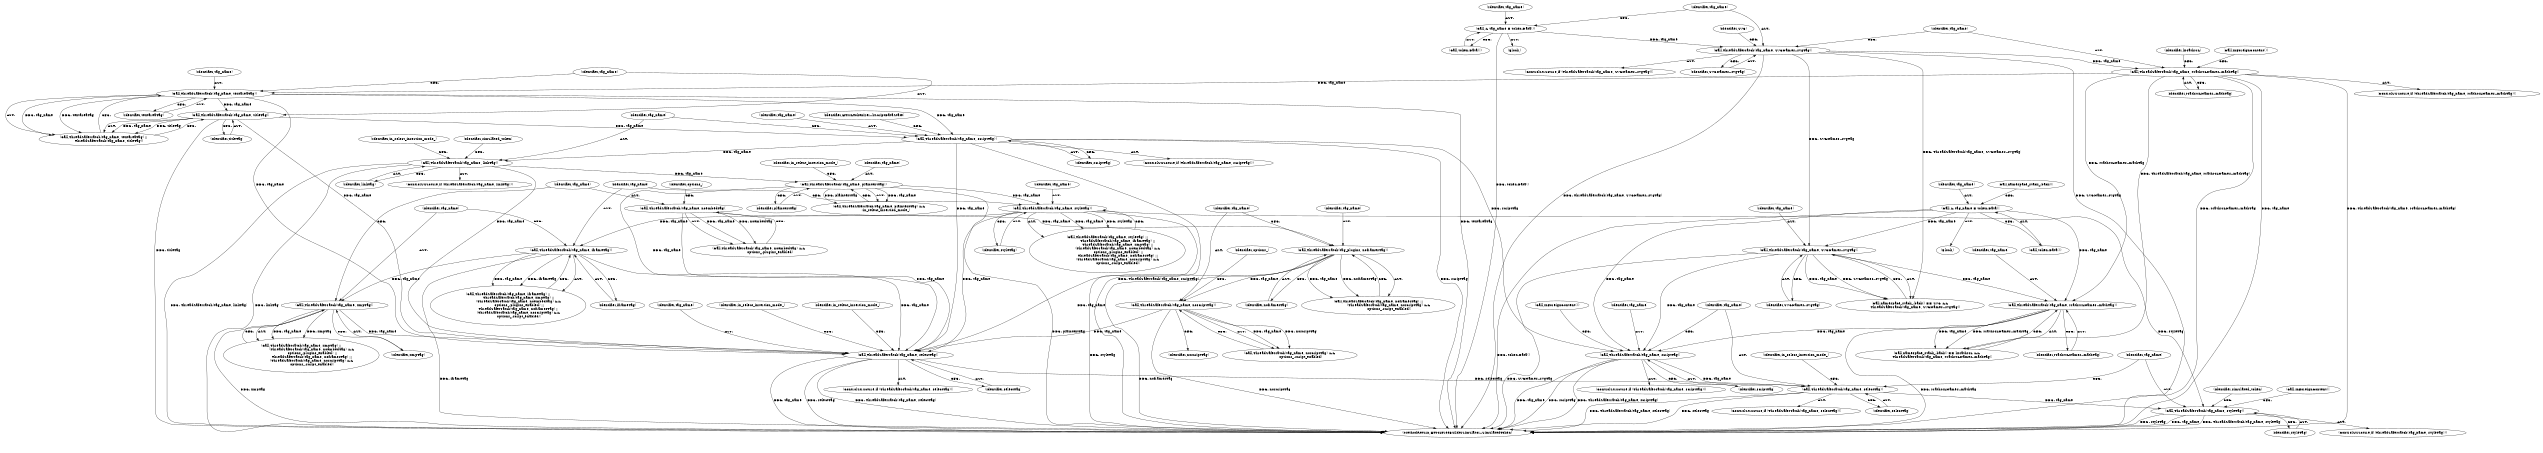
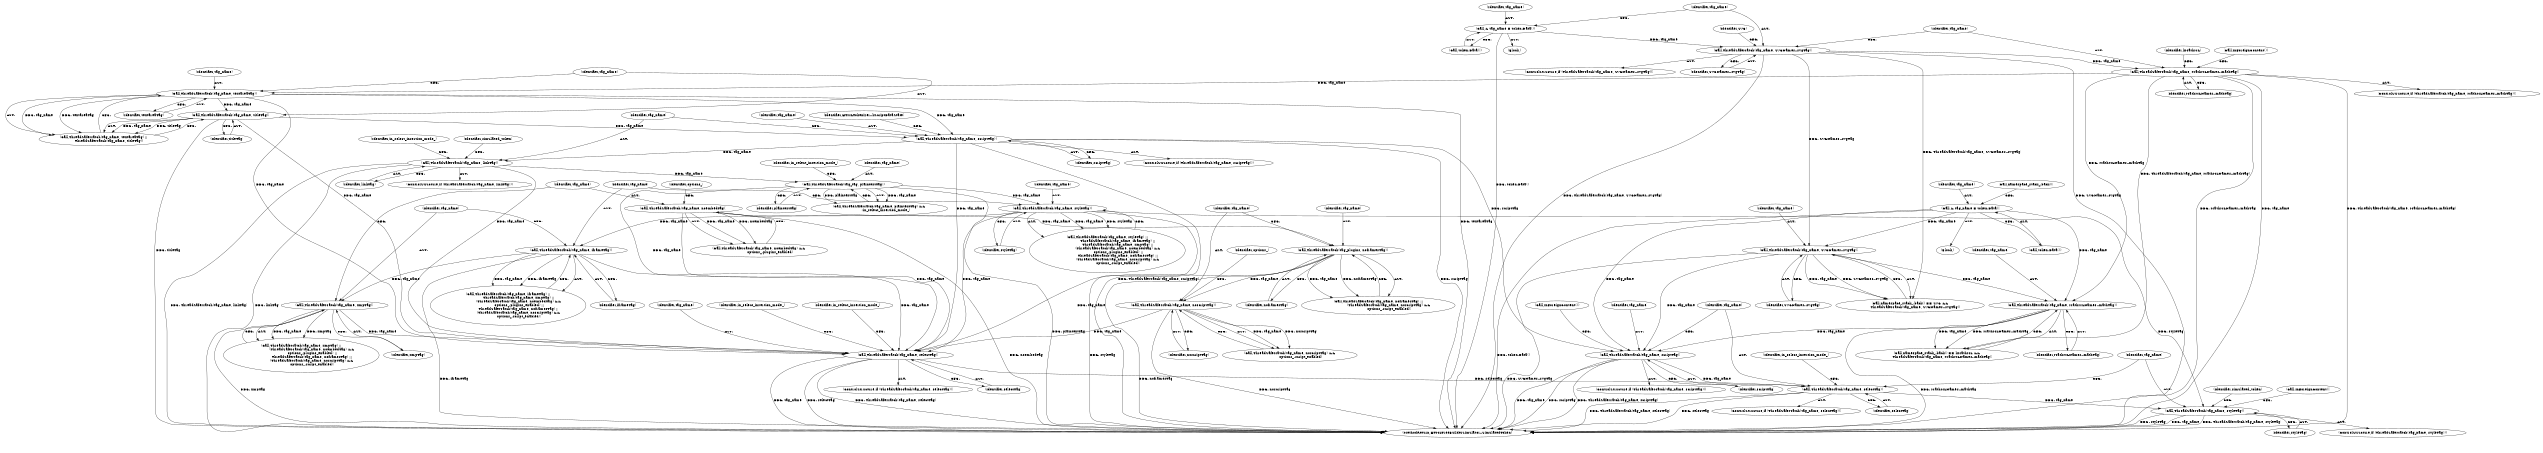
node "(Call,ThreadSafeMatch(tag_name, plaintextTag))": label "(Call,ThreadSafeMatch(tag_name, plaintextTag))" -> "(Call,ThreadSafeMatch(tag_tag, plaintextTag))"
edge "(Identifier,noscriptTag)" -> "(Call,ThreadSafeMatch(tag_name, noscriptTag))": added, label "AST:"
edge "(Call,ThreadSafeMatch(tag_name, noembedTag))" -> "(MethodReturn,HTMLTreeBuilderSimulator::SimulatedToken)": added, label "DDG: noembedTag"
